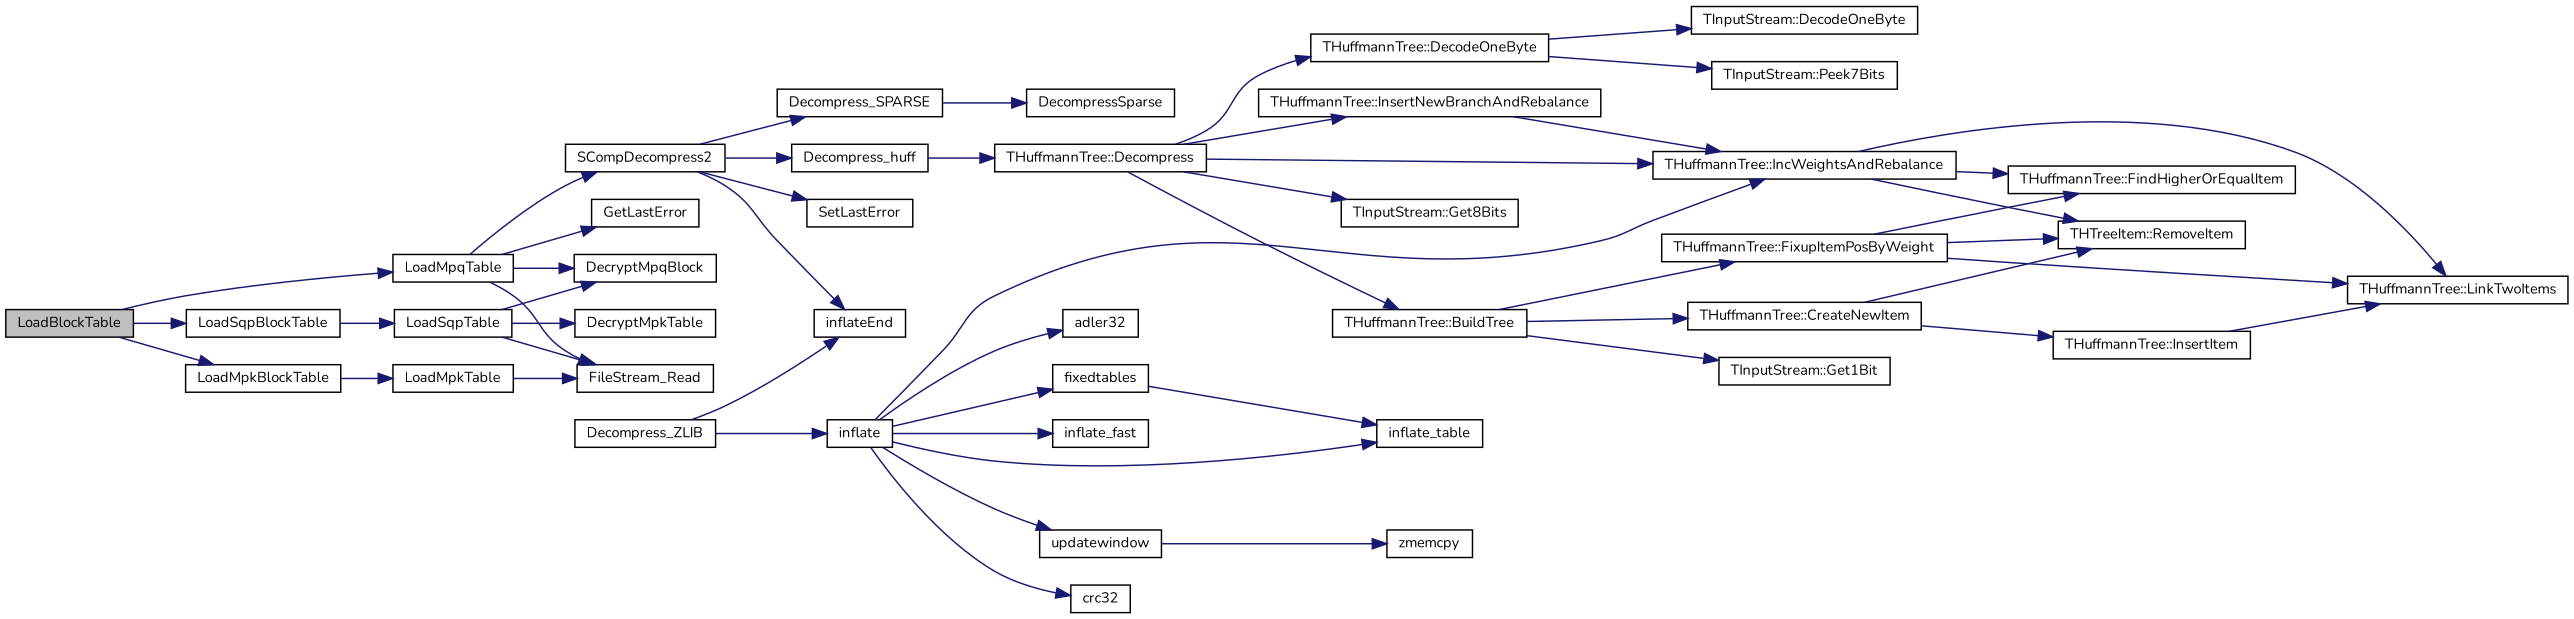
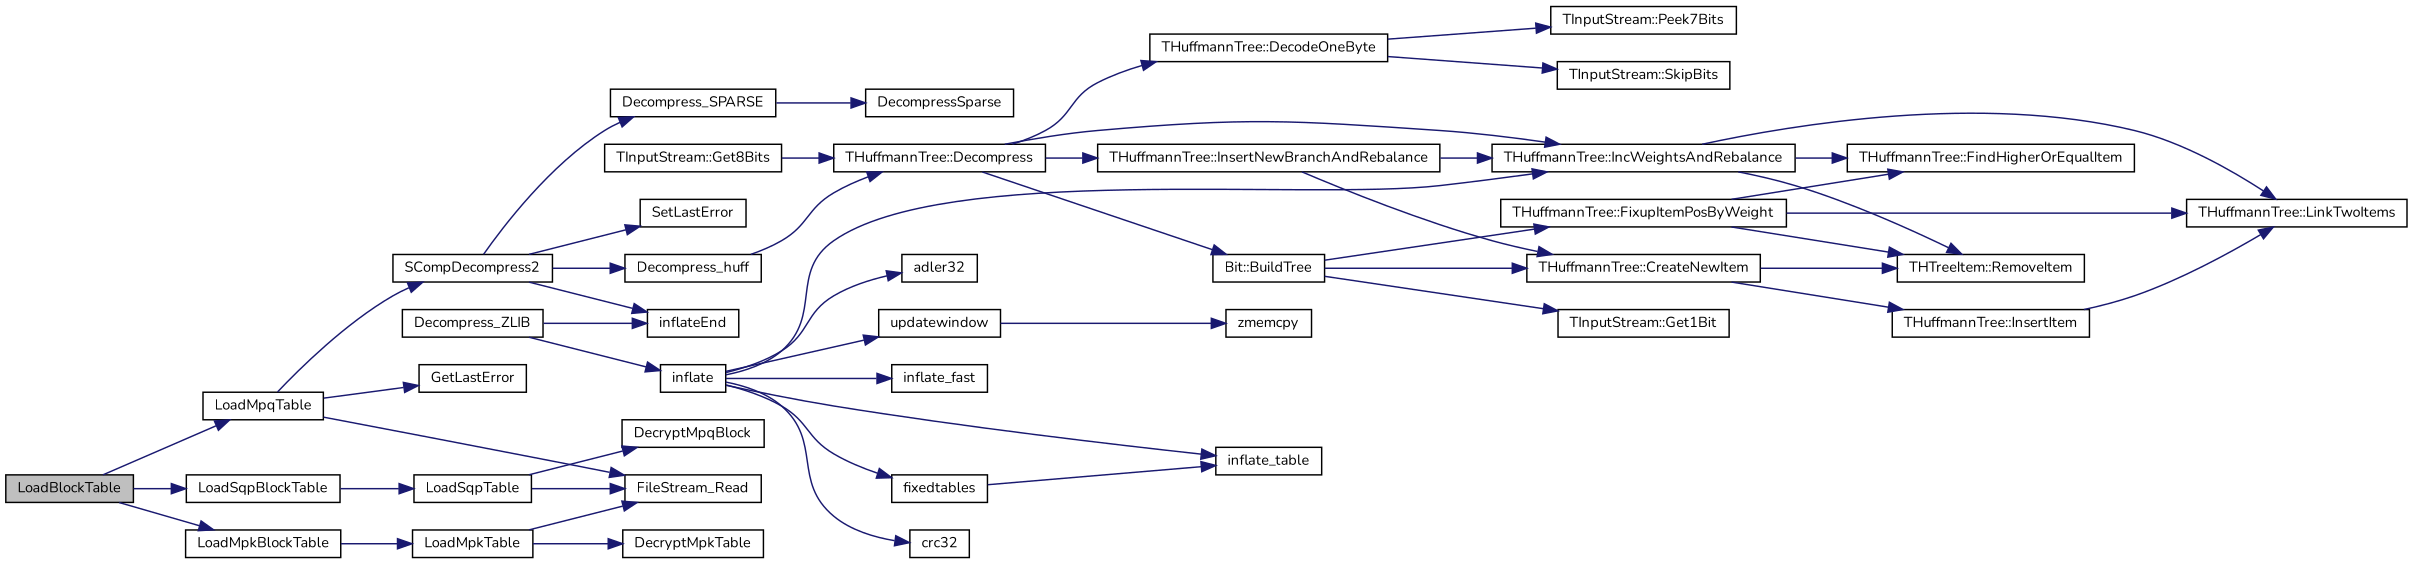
node "TInputStream::DecodeOneByte": label "TInputStream::DecodeOneByte" -> "TInputStream::SkipBits"
edge "THuffmannTree::Decompress" -> "TInputStream::Get8Bits": reversed
edge "THuffmannTree::InsertNewBranchAndRebalance" -> "THuffmannTree::CreateNewItem": added
edge "LoadMpqTable" -> "DecryptMpqBlock": removed
edge "LoadSqpTable" -> "DecryptMpkTable": now "LoadMpkTable" -> "DecryptMpkTable"
node "THuffmannTree::BuildTree": label "THuffmannTree::BuildTree" -> "Bit::BuildTree"
